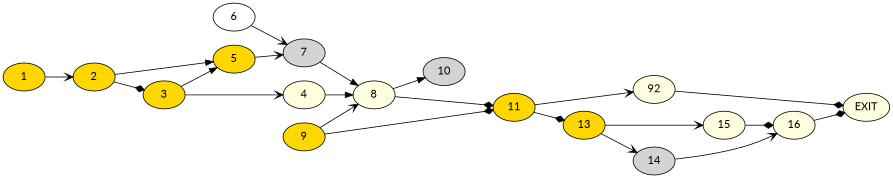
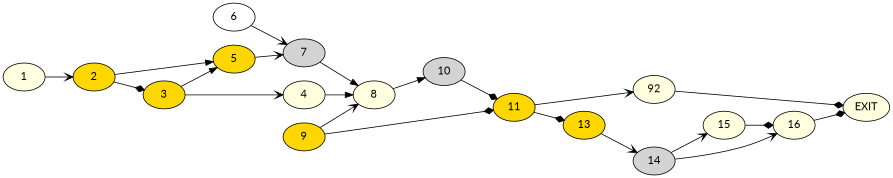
node "1": fillcolor gold -> lightyellow
edge "8" -> "11": now "10" -> "11"
edge "13" -> "15": now "14" -> "15"
